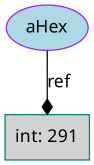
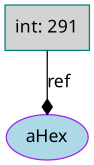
edge "aHex" -> "int: 291": reversed
